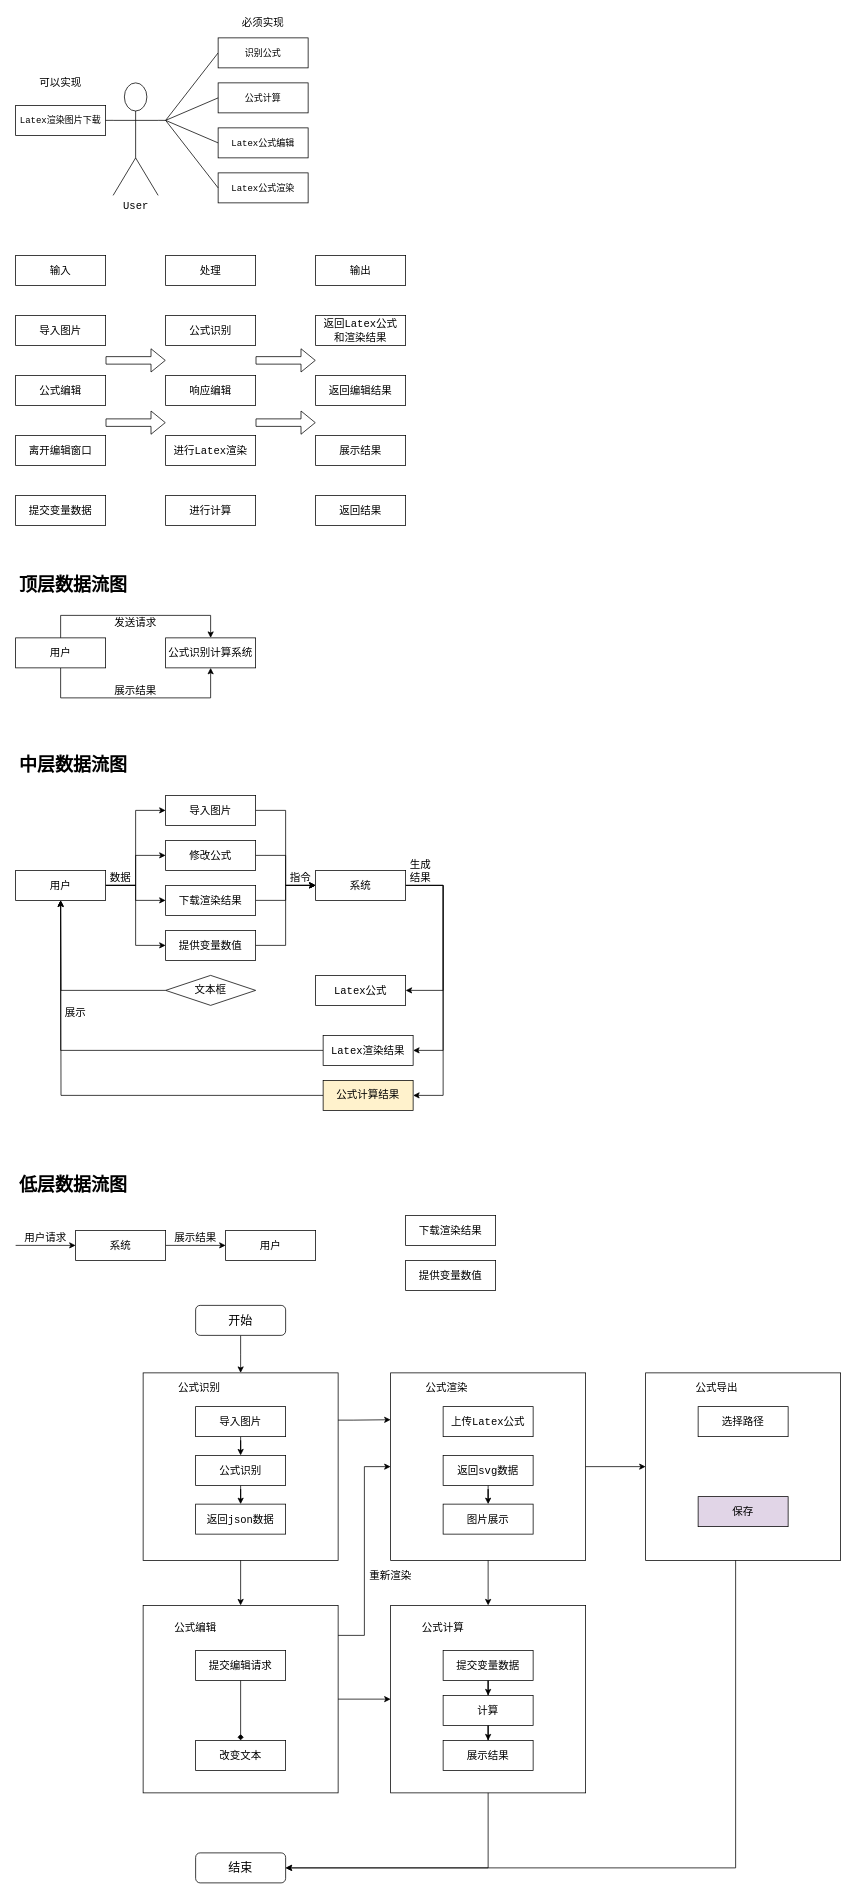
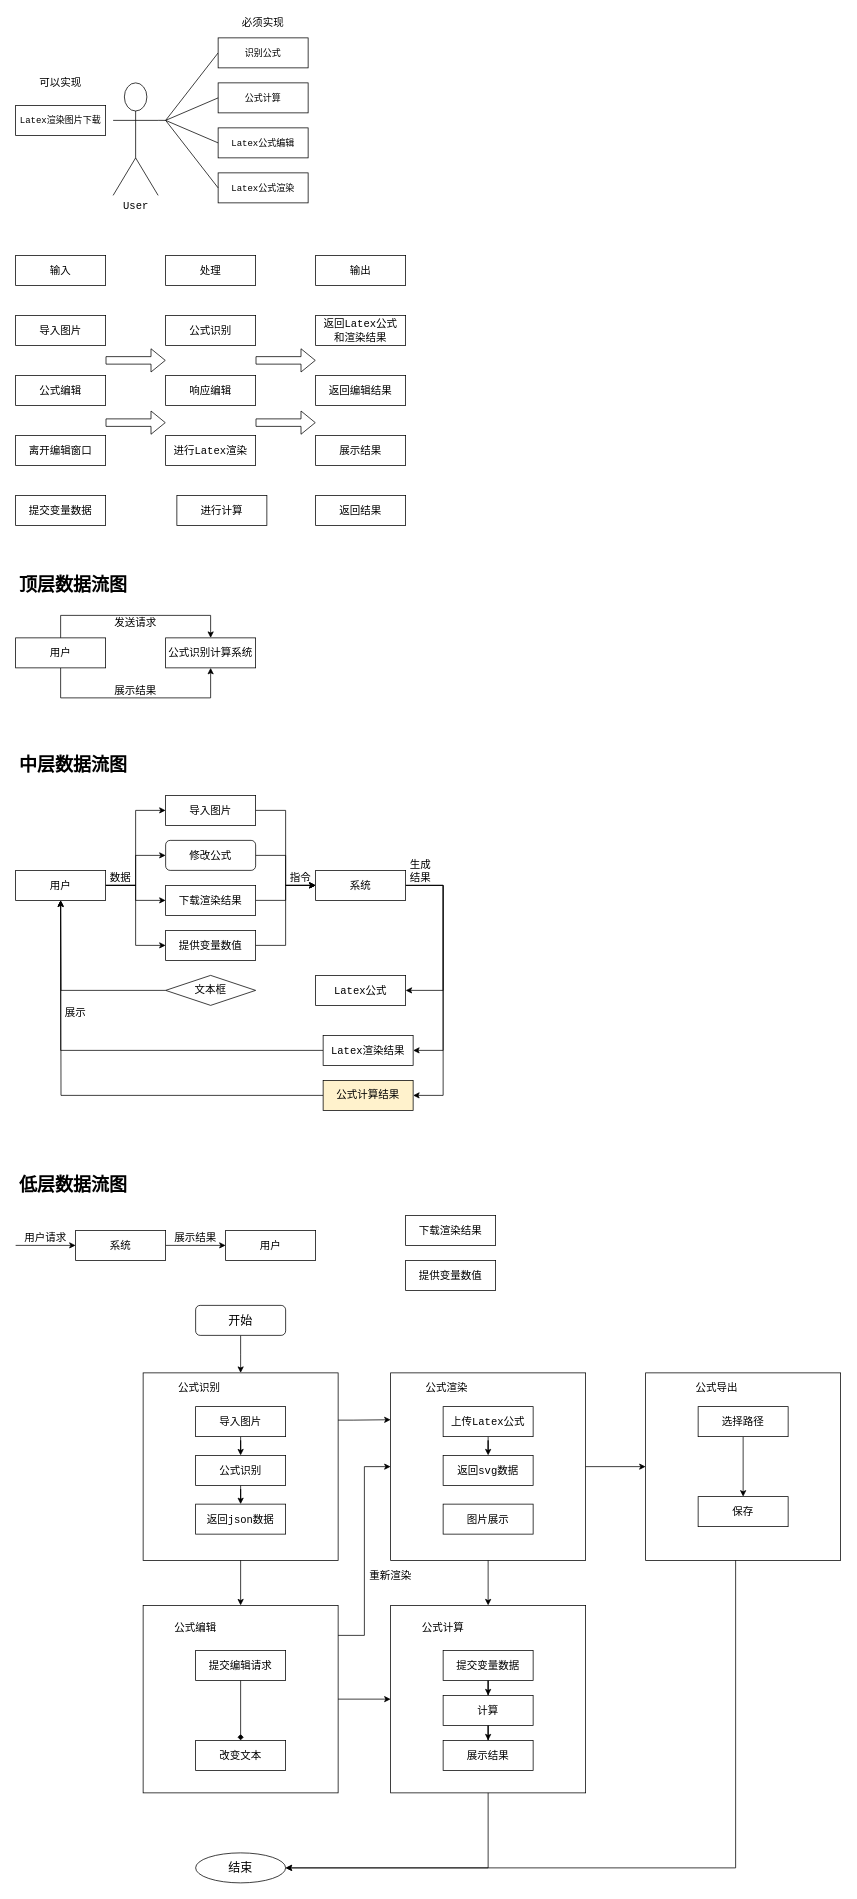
edge "Latex渲染图片下载" -- "User": removed
node "进行计算": moved (210, 510) -> (222, 510)
node "修改公式": shape rectangle -> rounded rectangle
edge "上传Latex公式" -> "返回svg数据": added
edge "选择路径" -> "保存": added
edge "返回svg数据" -> "图片展示": removed
node "保存": fillcolor #e1d5e7 -> #ffffff
node "结束": shape rounded rectangle -> ellipse
